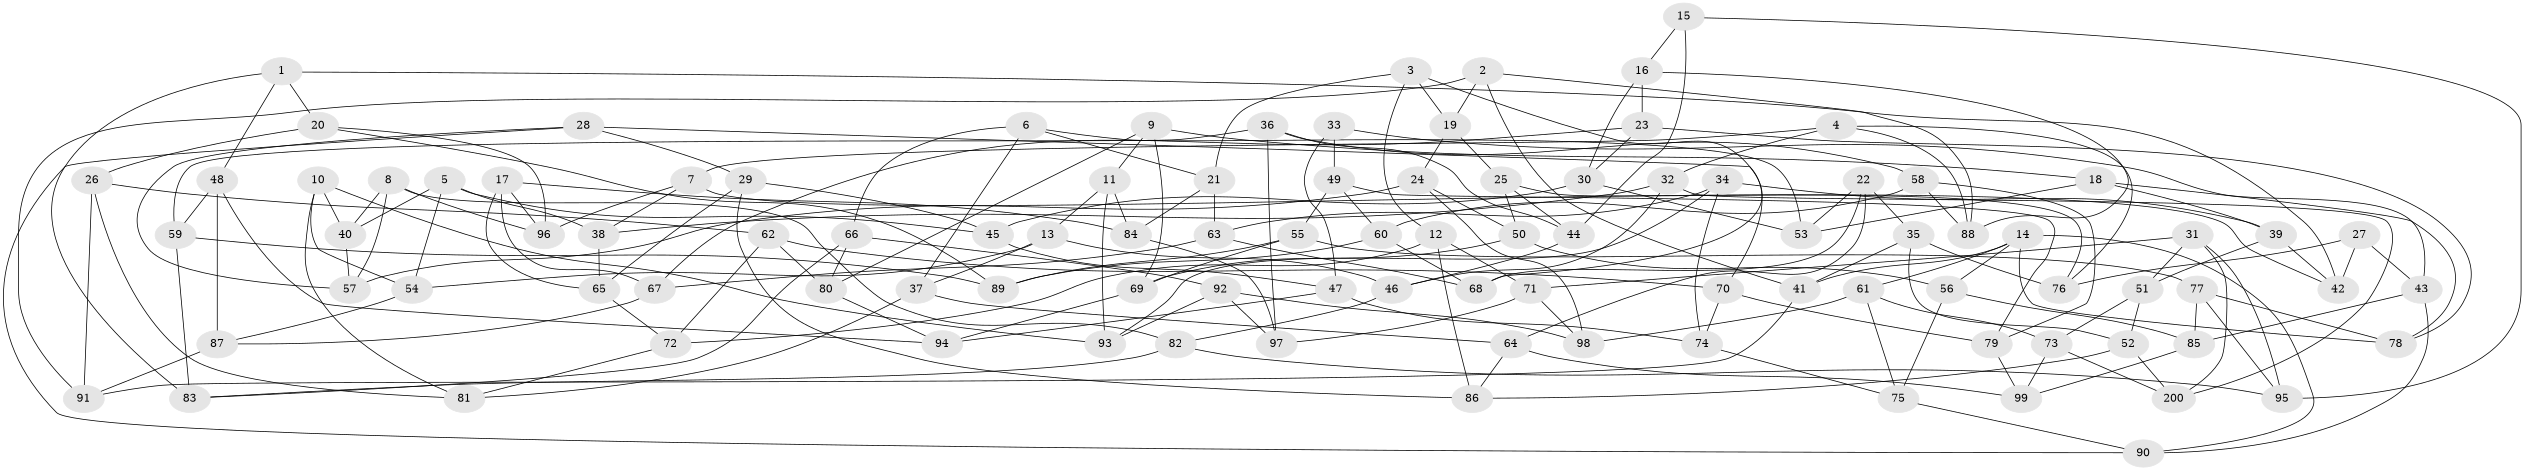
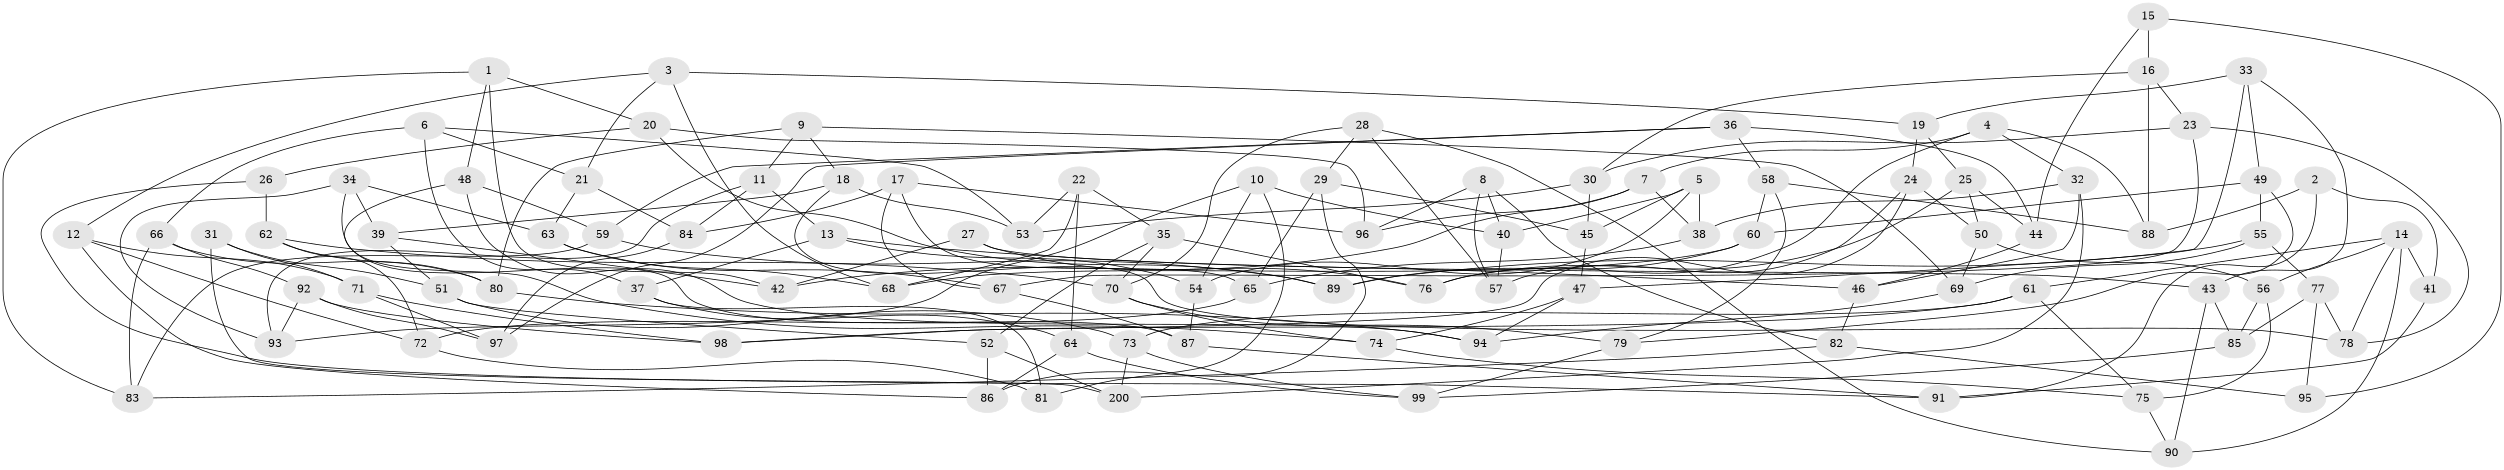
edge "2" -- "19": now "33" -- "19"
edge "35" -- "41": now "35" -- "70"
edge "31" -- "95": removed
edge "26" -- "81": removed
